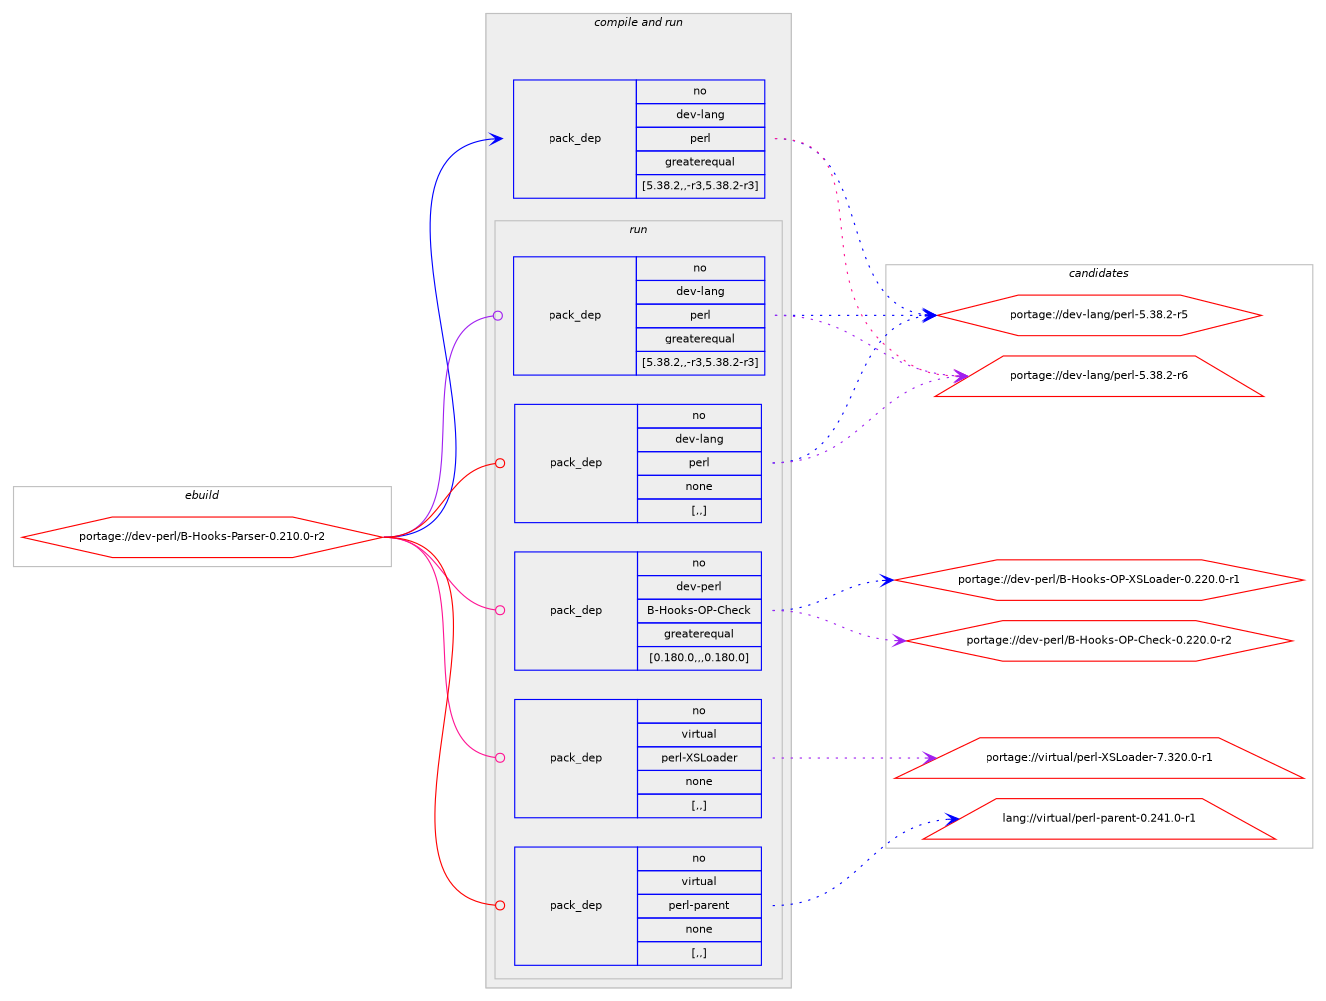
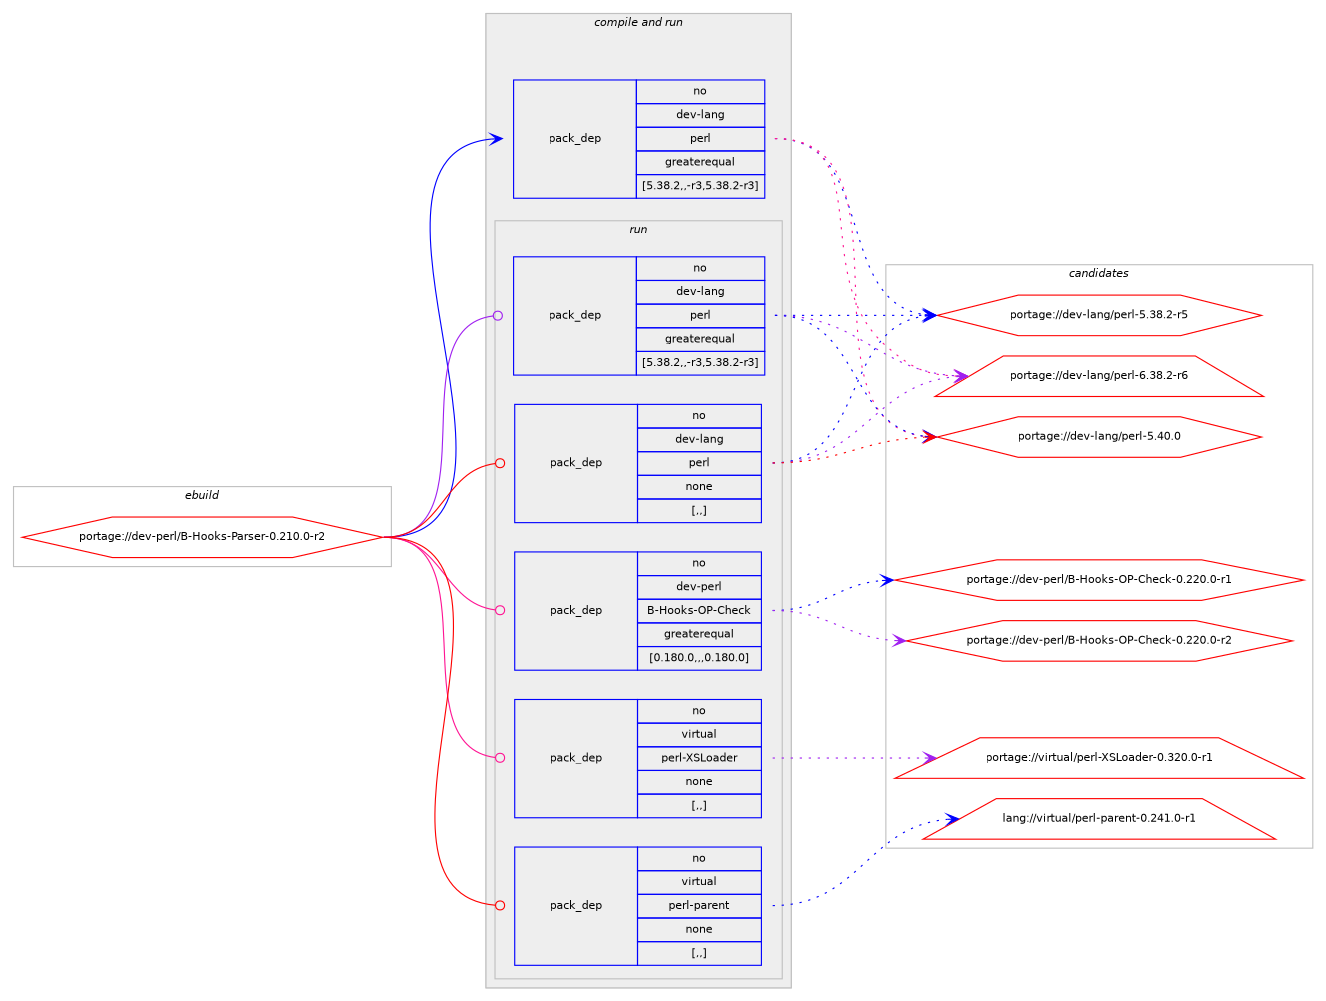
node "portage://dev-lang/perl-5.38.2-r6": label "portage://dev-lang/perl-5.38.2-r6" -> "portage://dev-lang/perl-6.38.2-r6"
node "portage://dev-lang/perl-5.40.0": added
node "portage://dev-perl/B-Hooks-OP-XSLoader-0.220.0-r1": label "portage://dev-perl/B-Hooks-OP-XSLoader-0.220.0-r1" -> "portage://dev-perl/B-Hooks-OP-Check-0.220.0-r1"
node "portage://virtual/perl-XSLoader-7.320.0-r1": label "portage://virtual/perl-XSLoader-7.320.0-r1" -> "portage://virtual/perl-XSLoader-0.320.0-r1"
